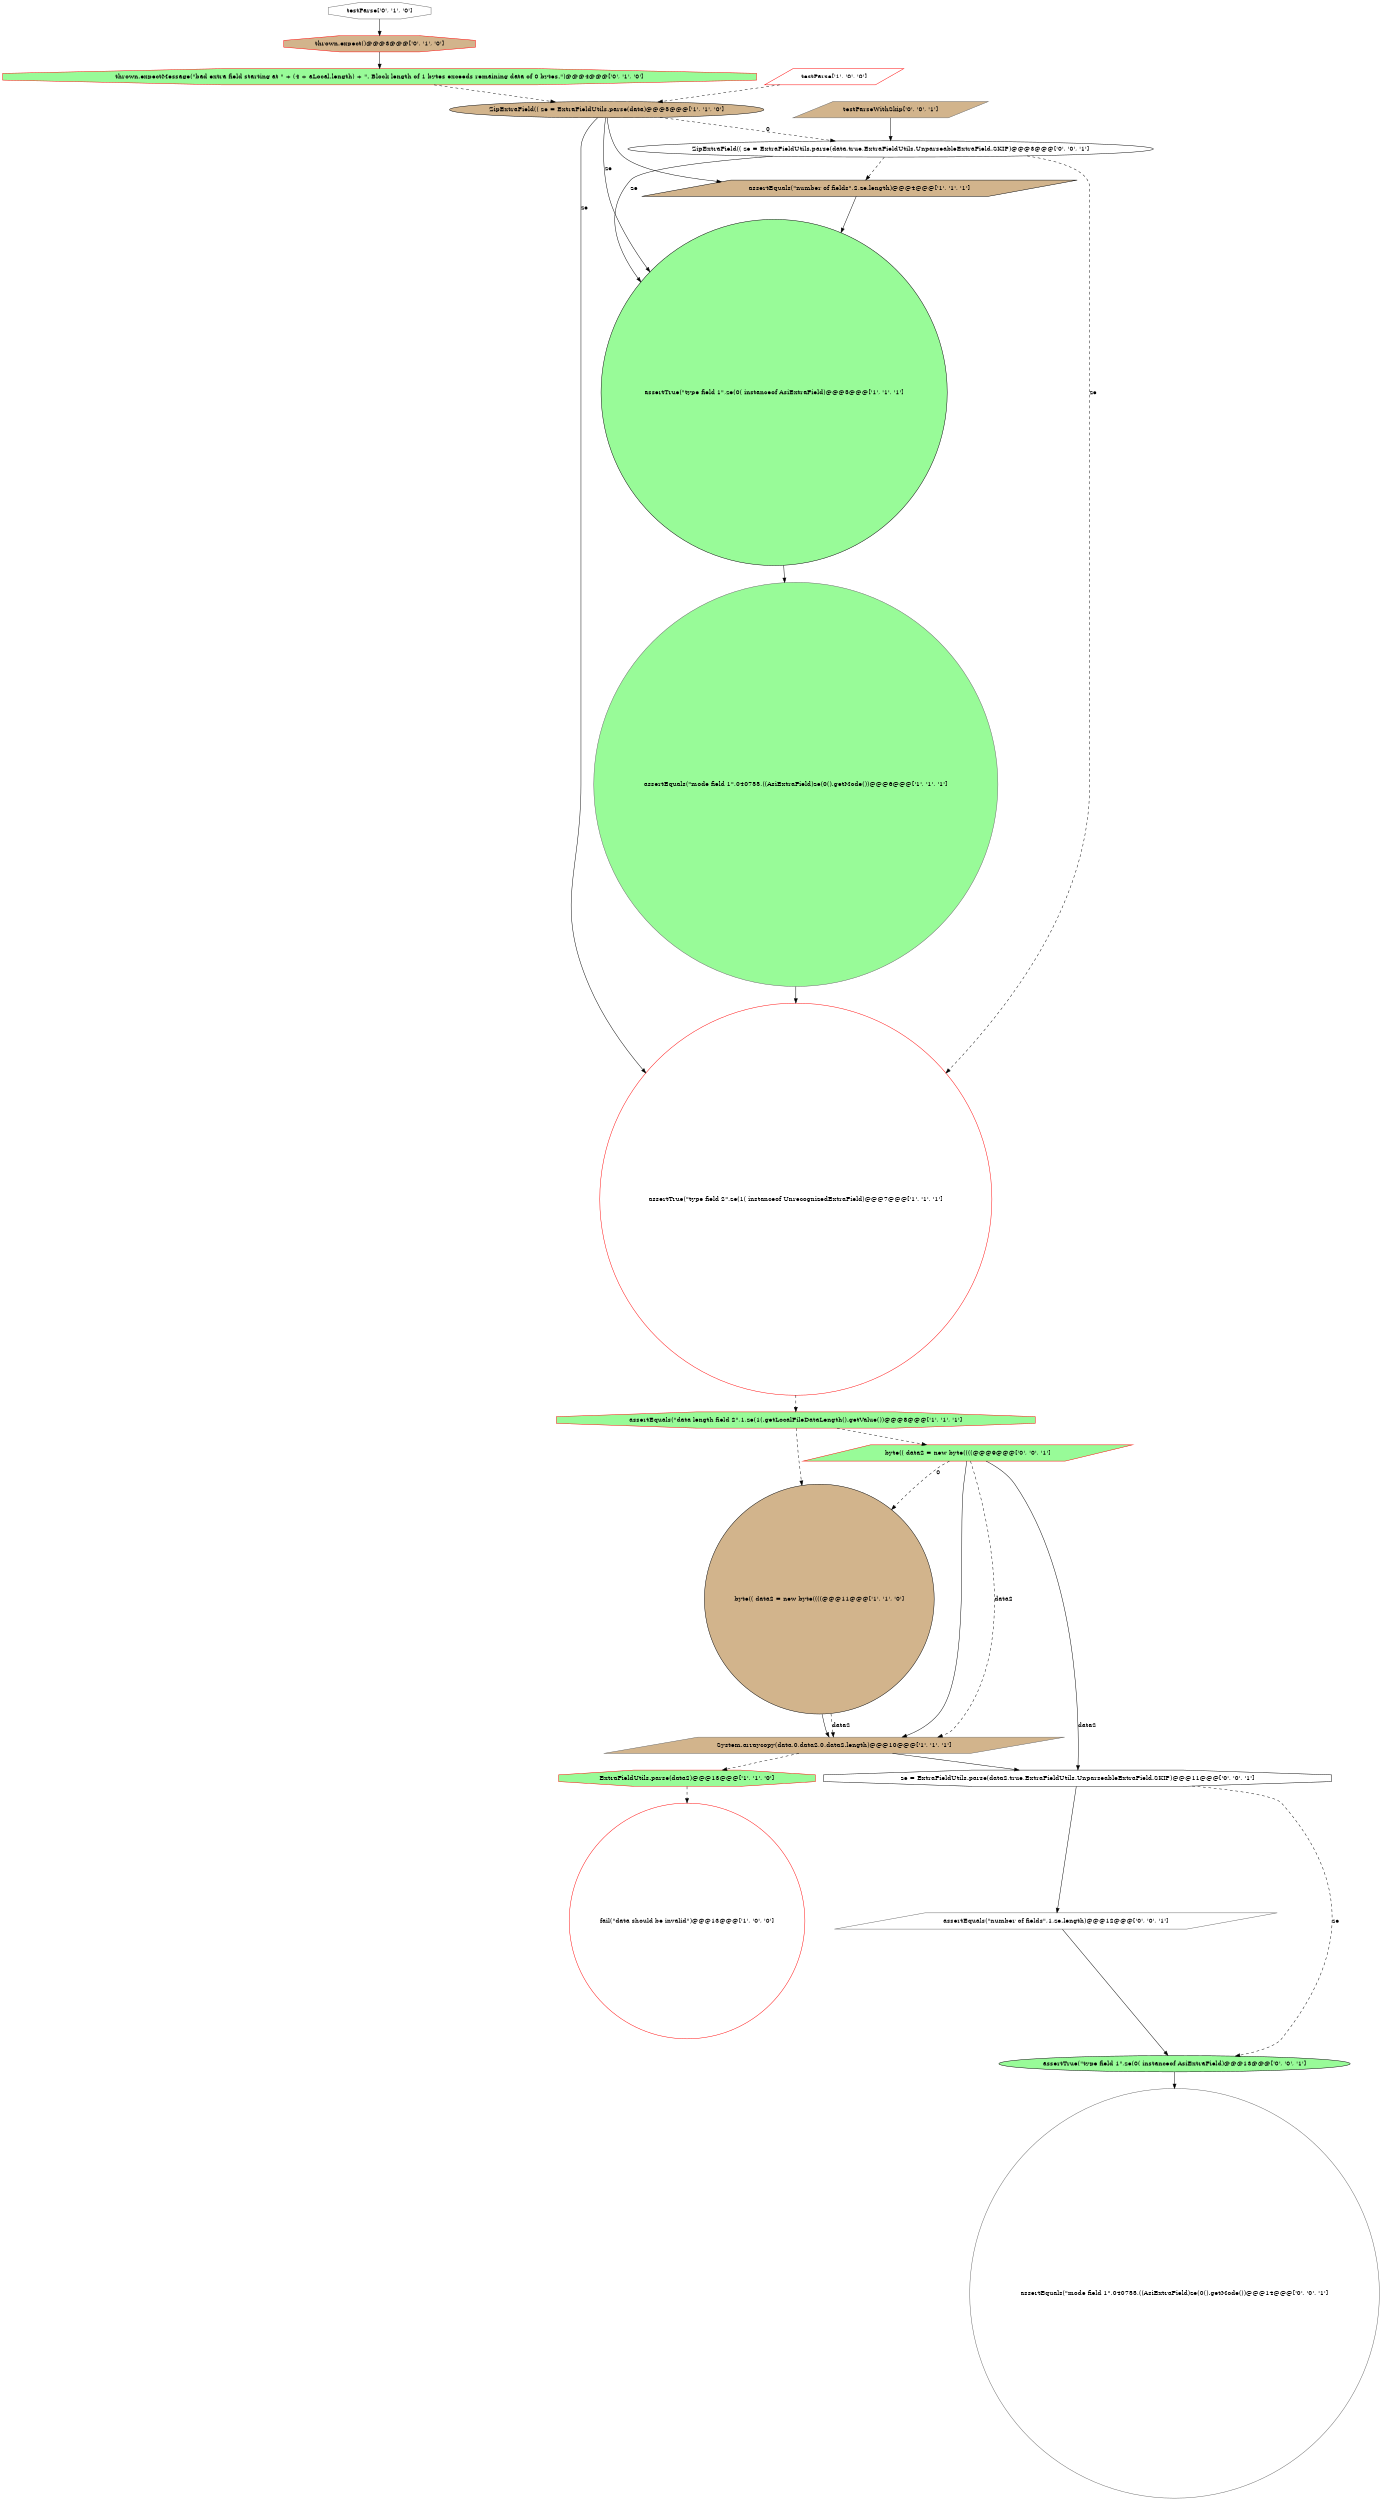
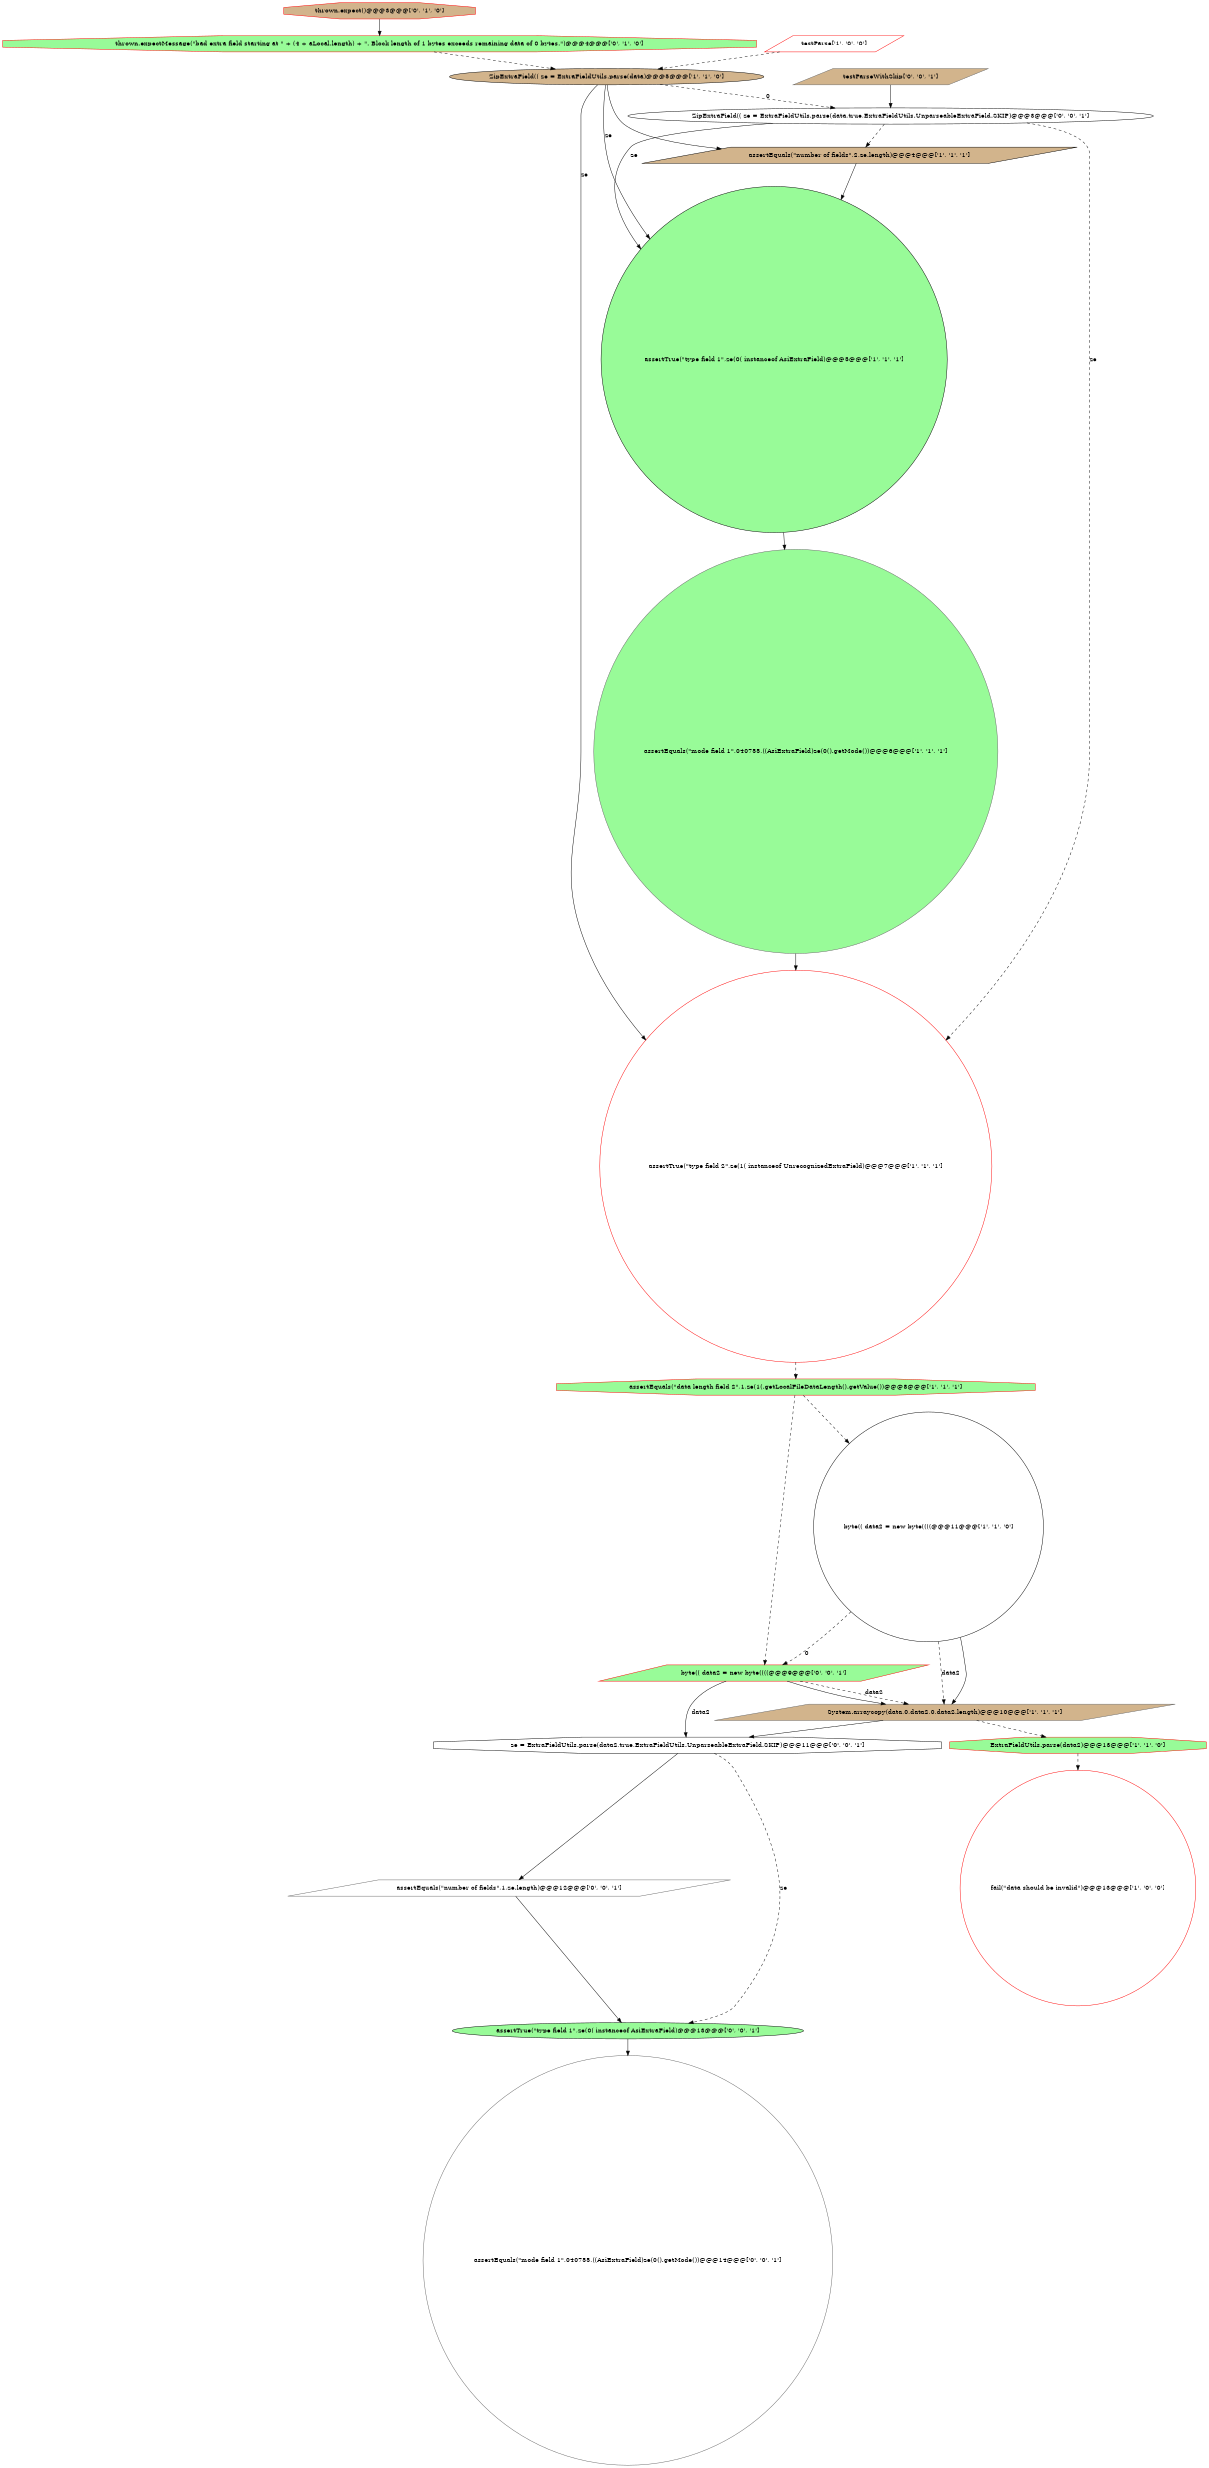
node "testParse['0', '1', '0']": removed
edge "byte(( data2 = new byte((((@@@9@@@['0', '0', '1']" -> "byte(( data2 = new byte((((@@@11@@@['1', '1', '0']": reversed
node "byte(( data2 = new byte((((@@@11@@@['1', '1', '0']": fillcolor tan -> white
